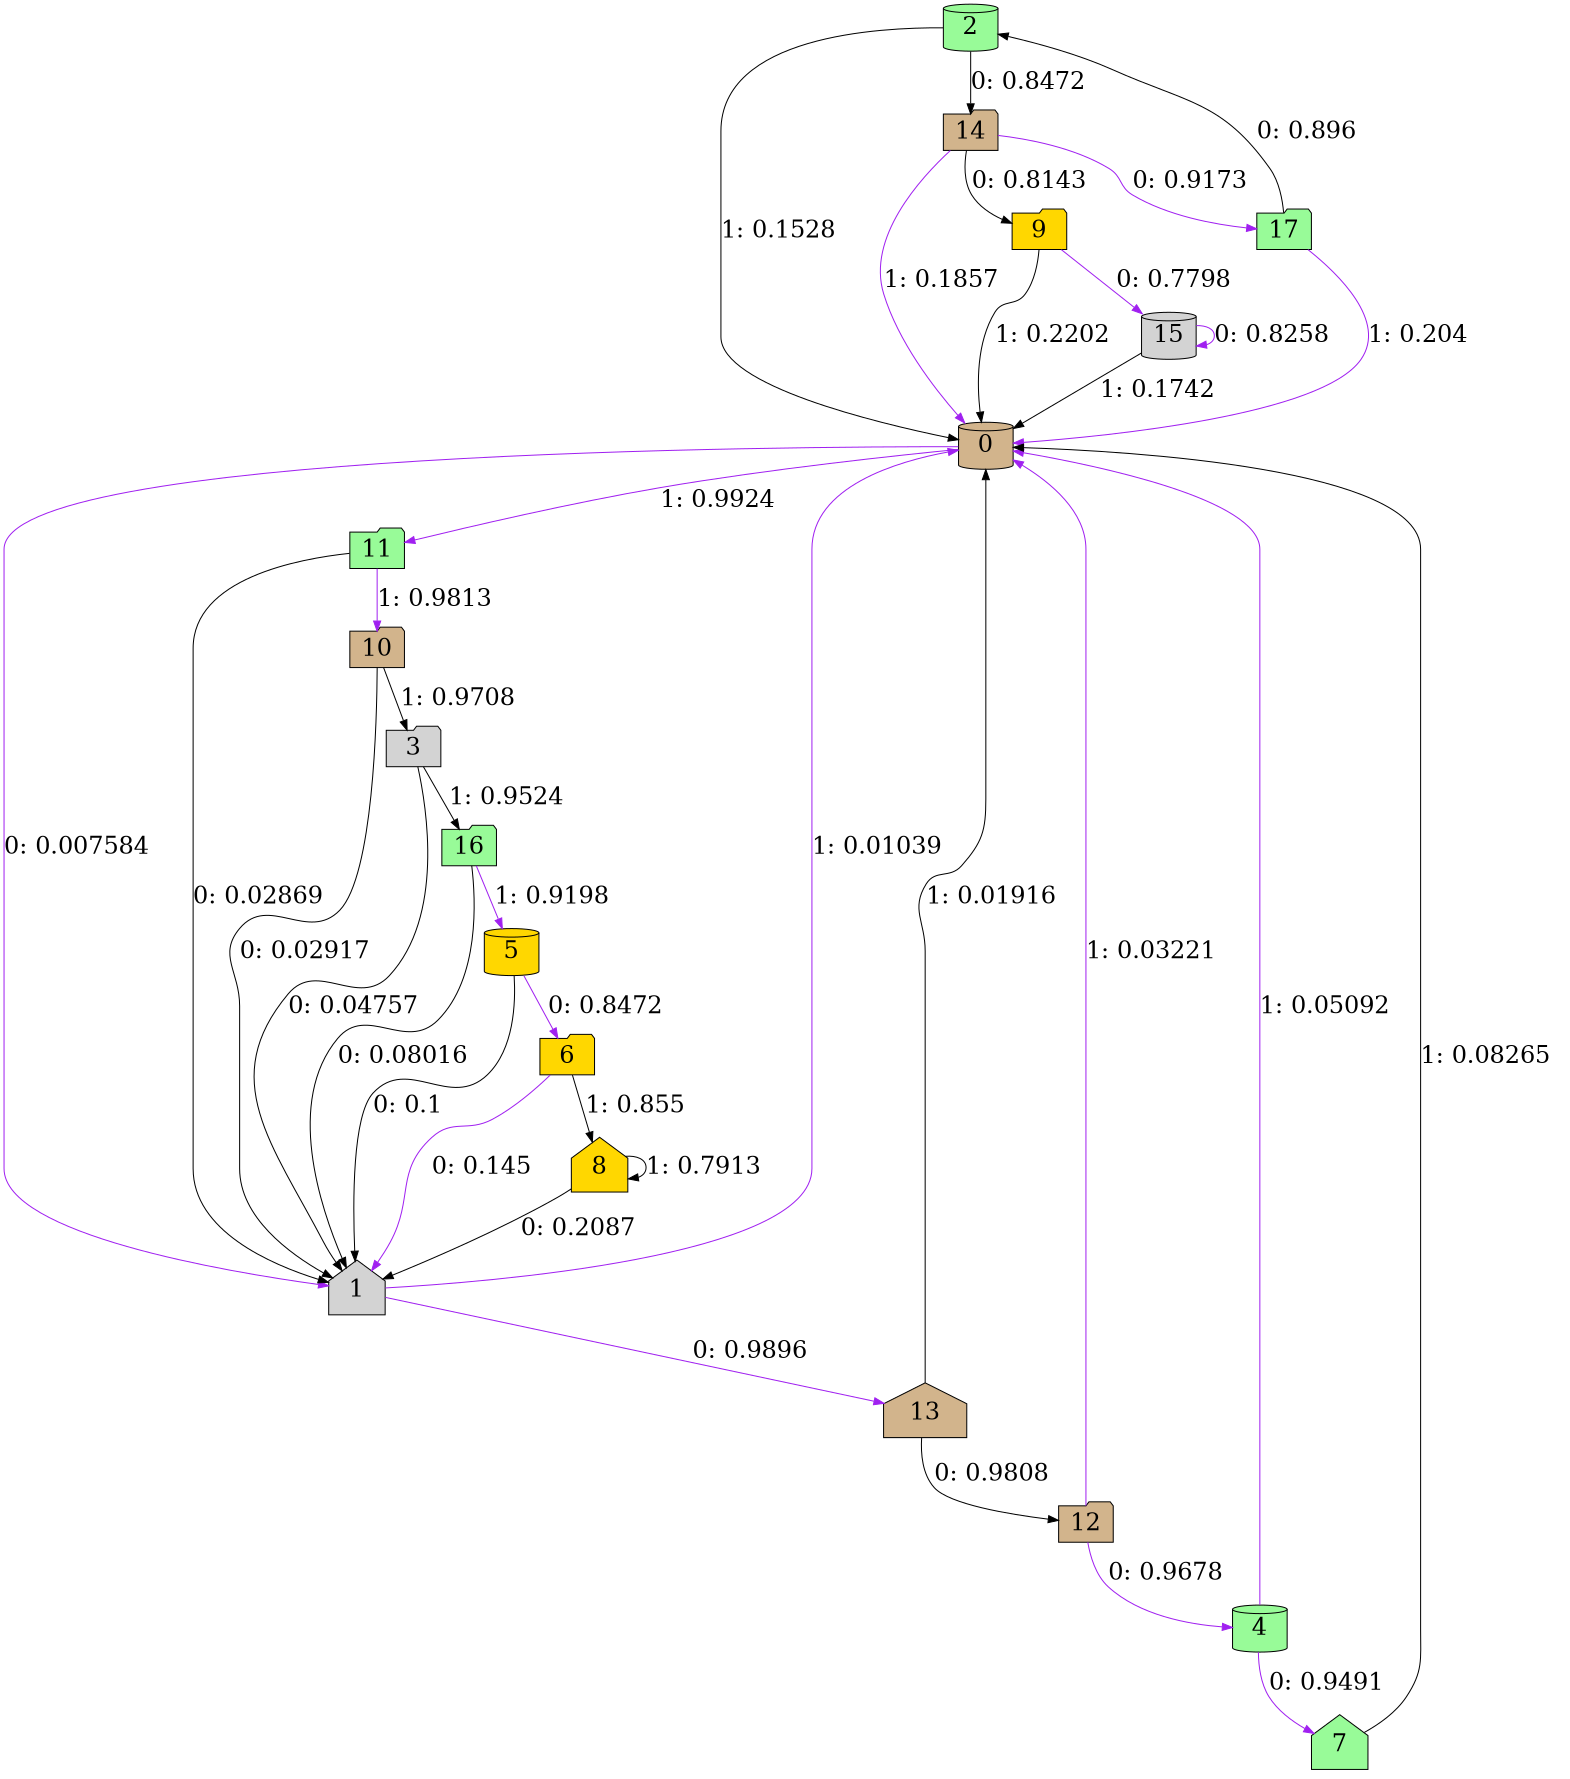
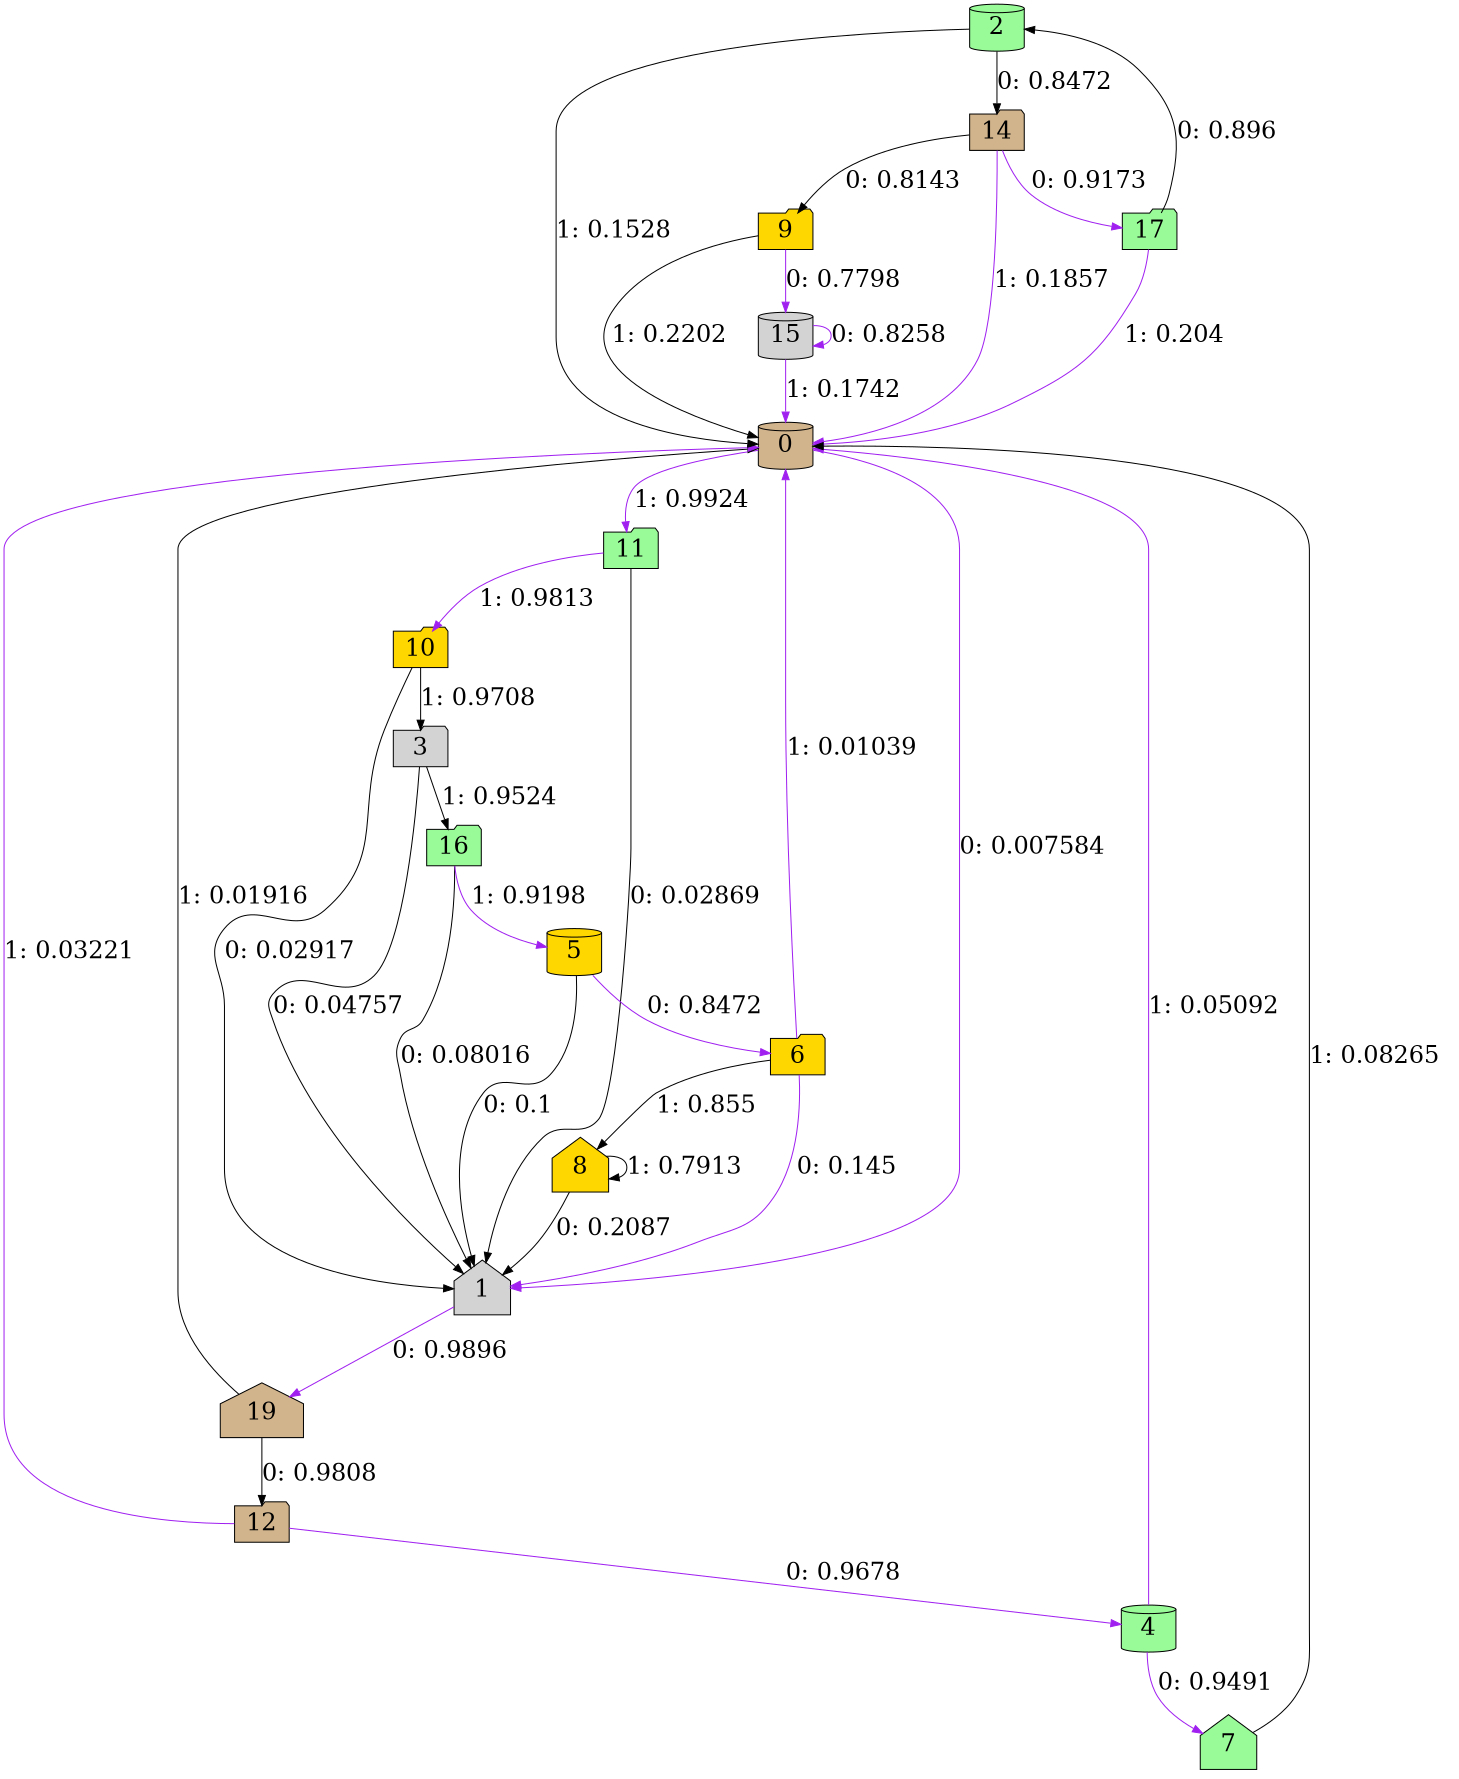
edge "15" -> "0": color black -> purple
node "10": fillcolor tan -> gold
edge "1" -> "0": now "6" -> "0"
node "13": label "13" -> "19"
